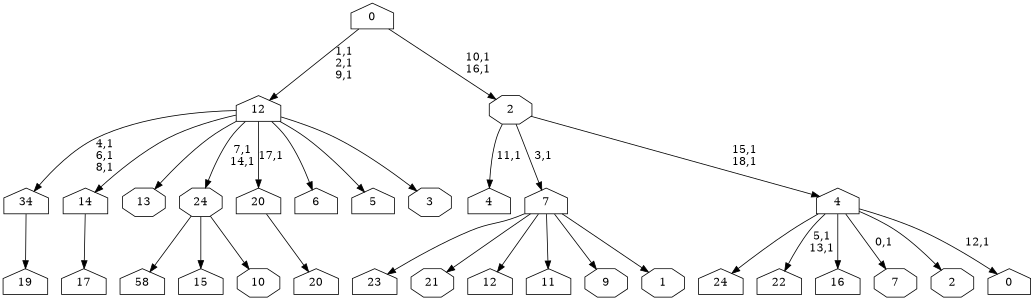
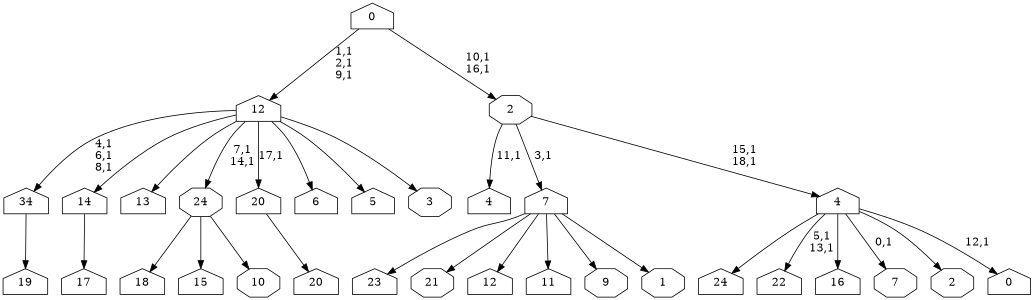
node "13": shape octagon -> house
node "58": label "58" -> "18"
